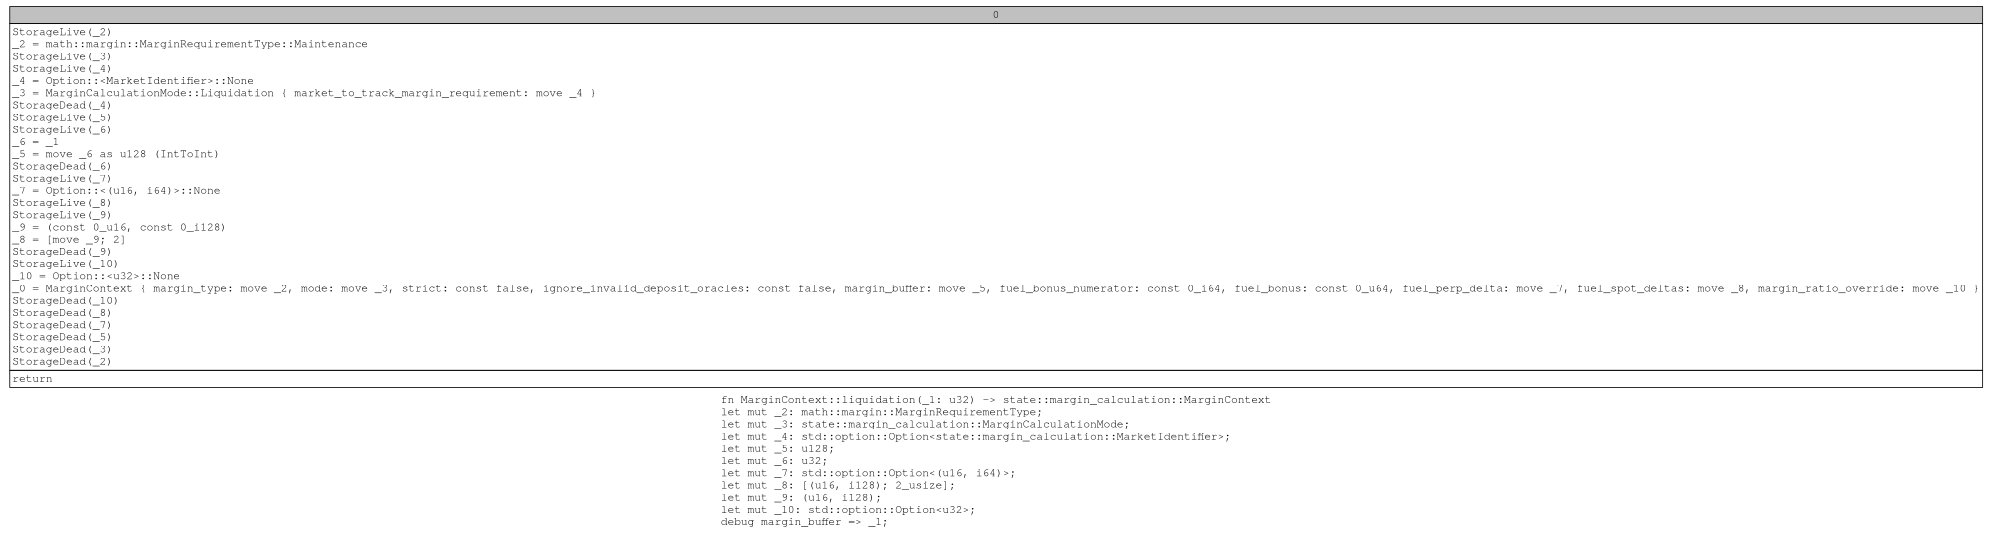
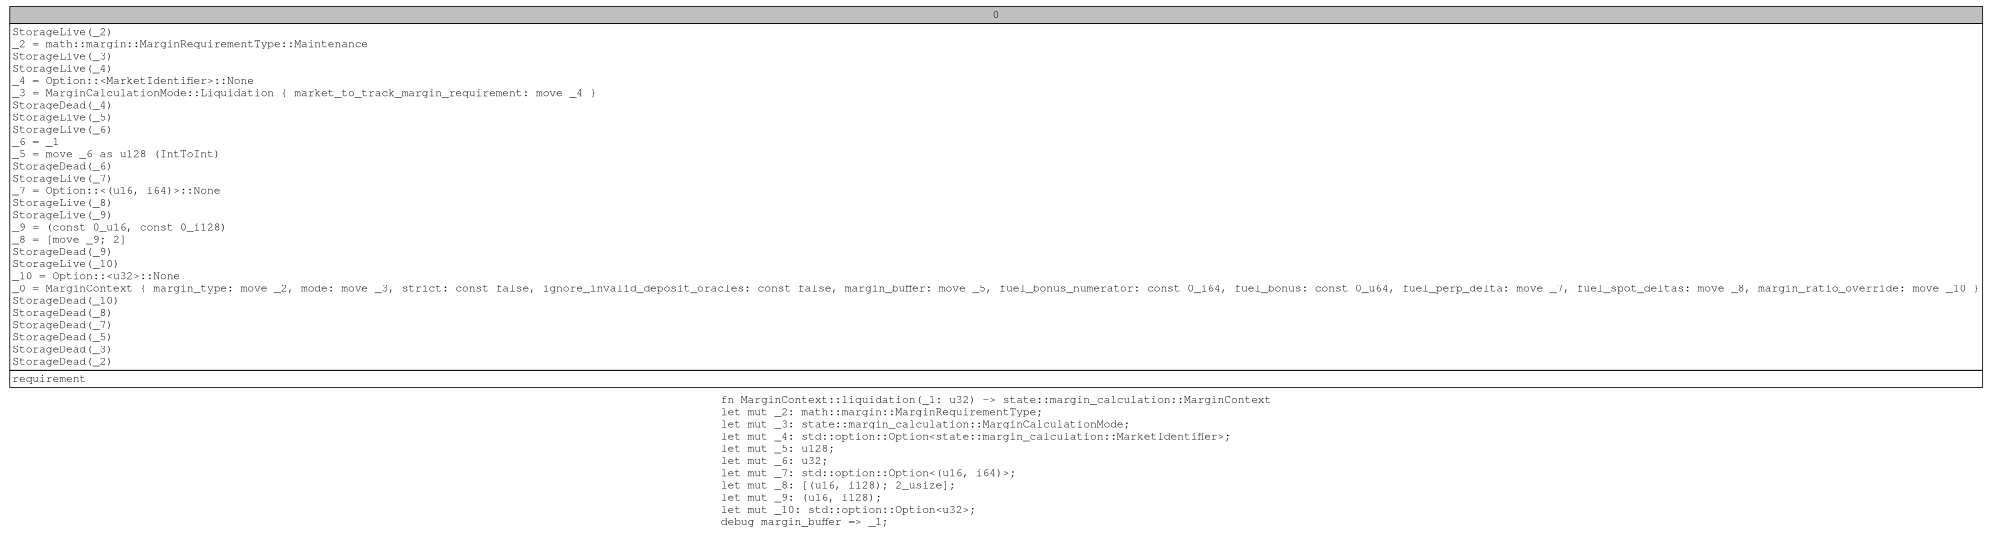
node "0": text "return" -> "requirement"
